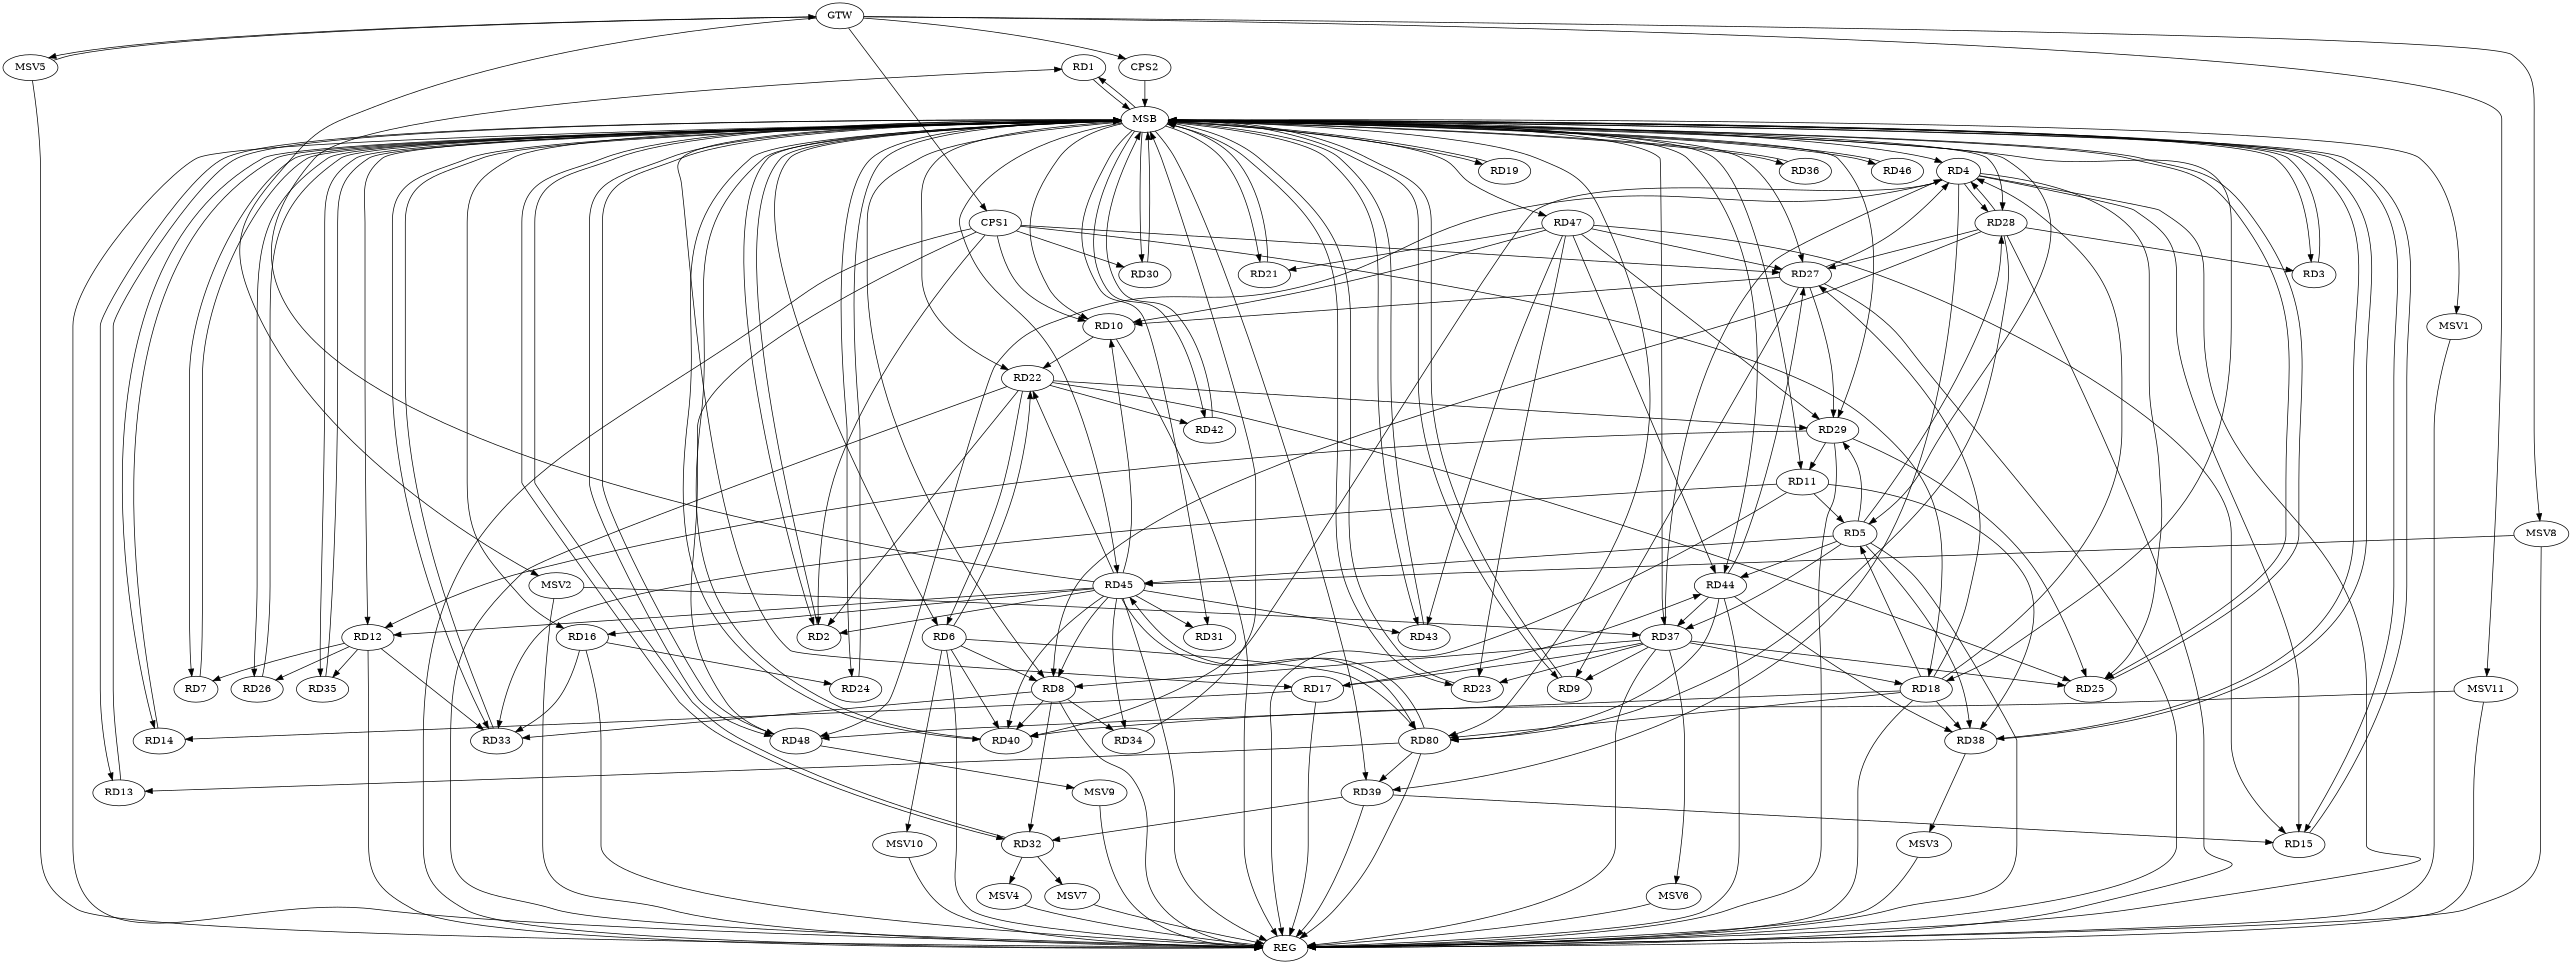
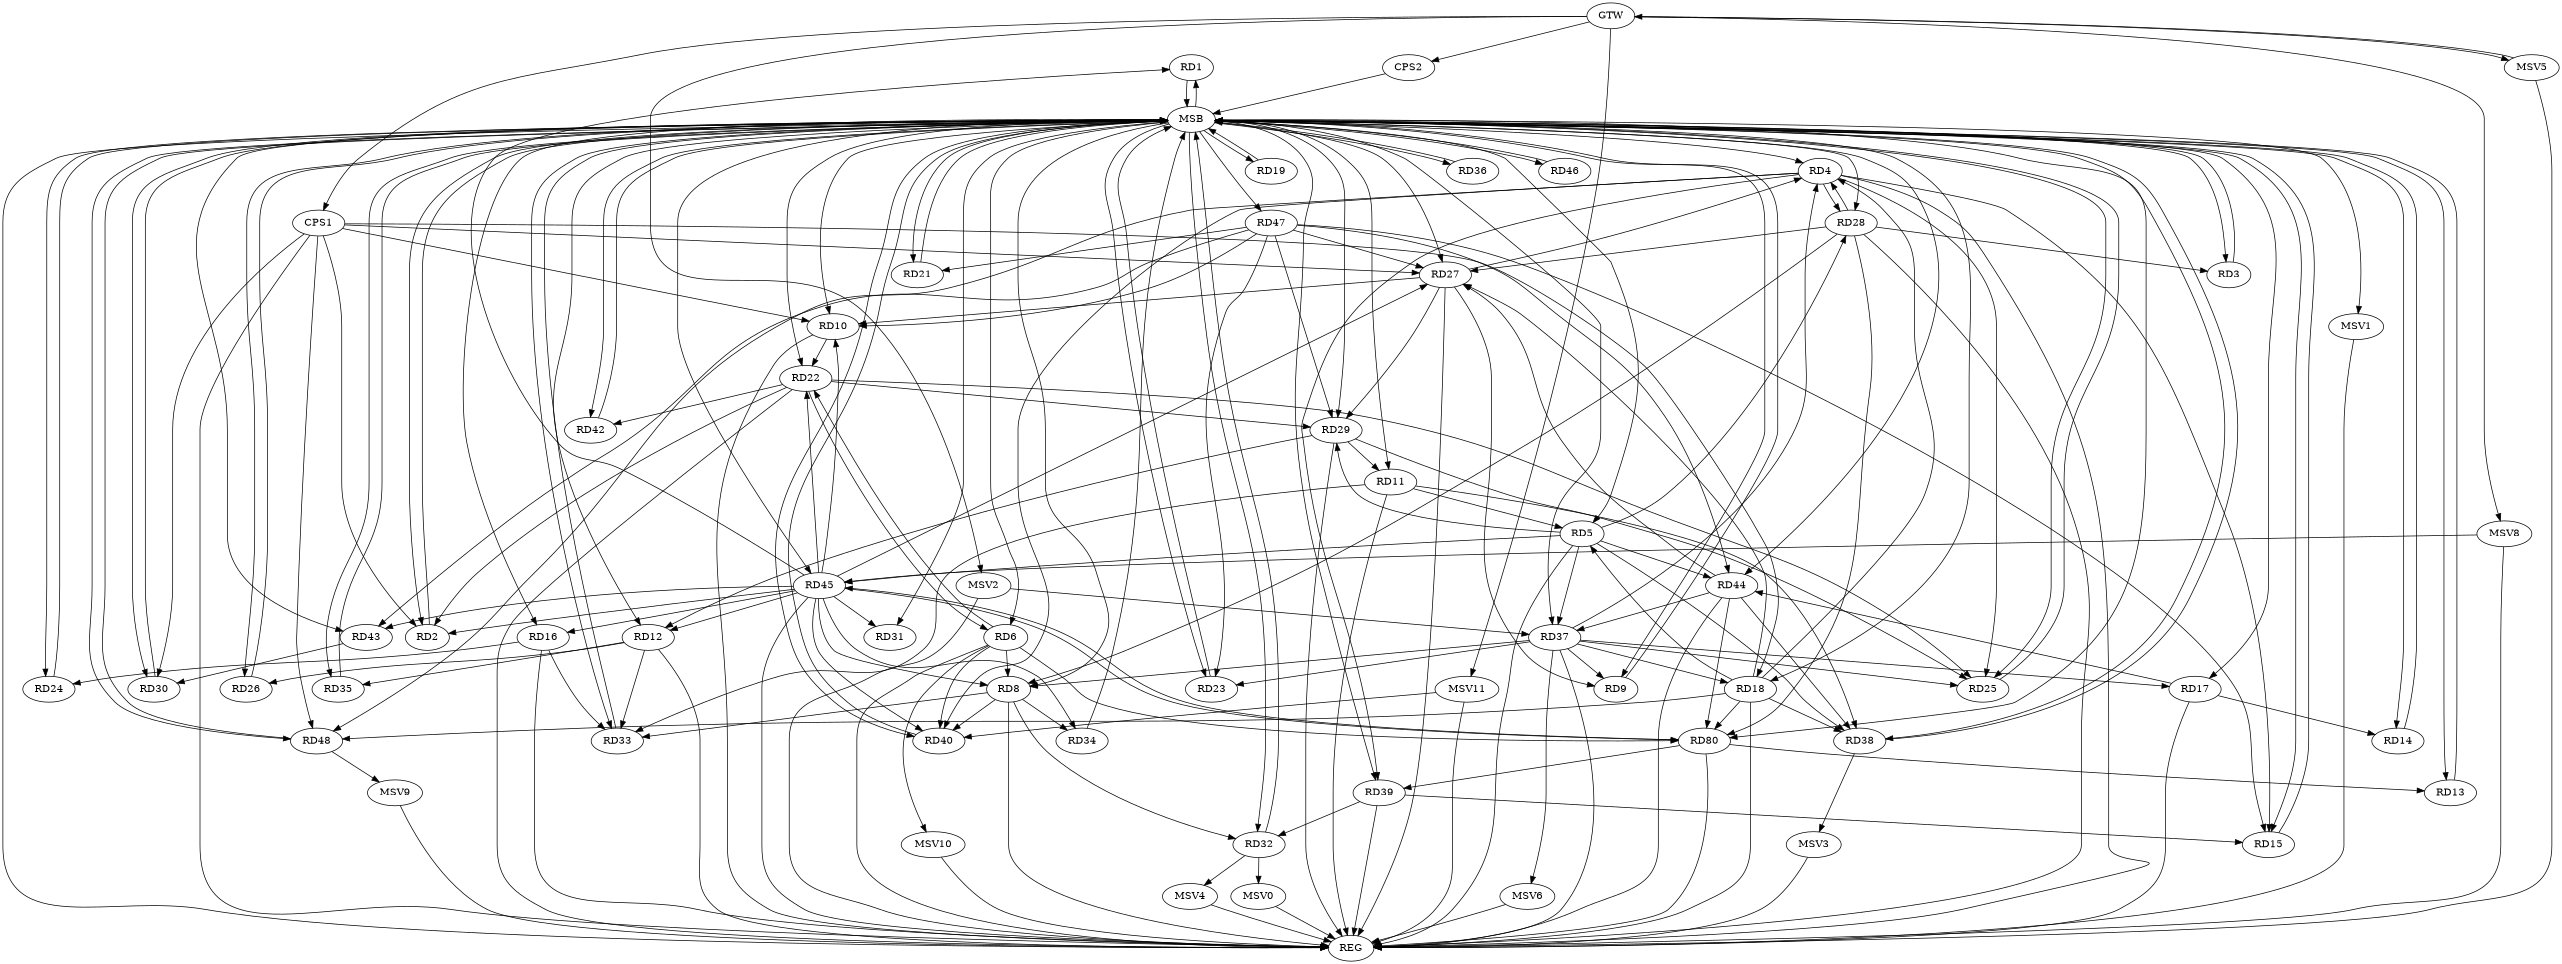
edge "RD43" -> "MSB": now "RD43" -> "RD30"
edge "RD45" -> "RD27": added
node "RD7": removed
node "MSV7": label "MSV7" -> "MSV0"
